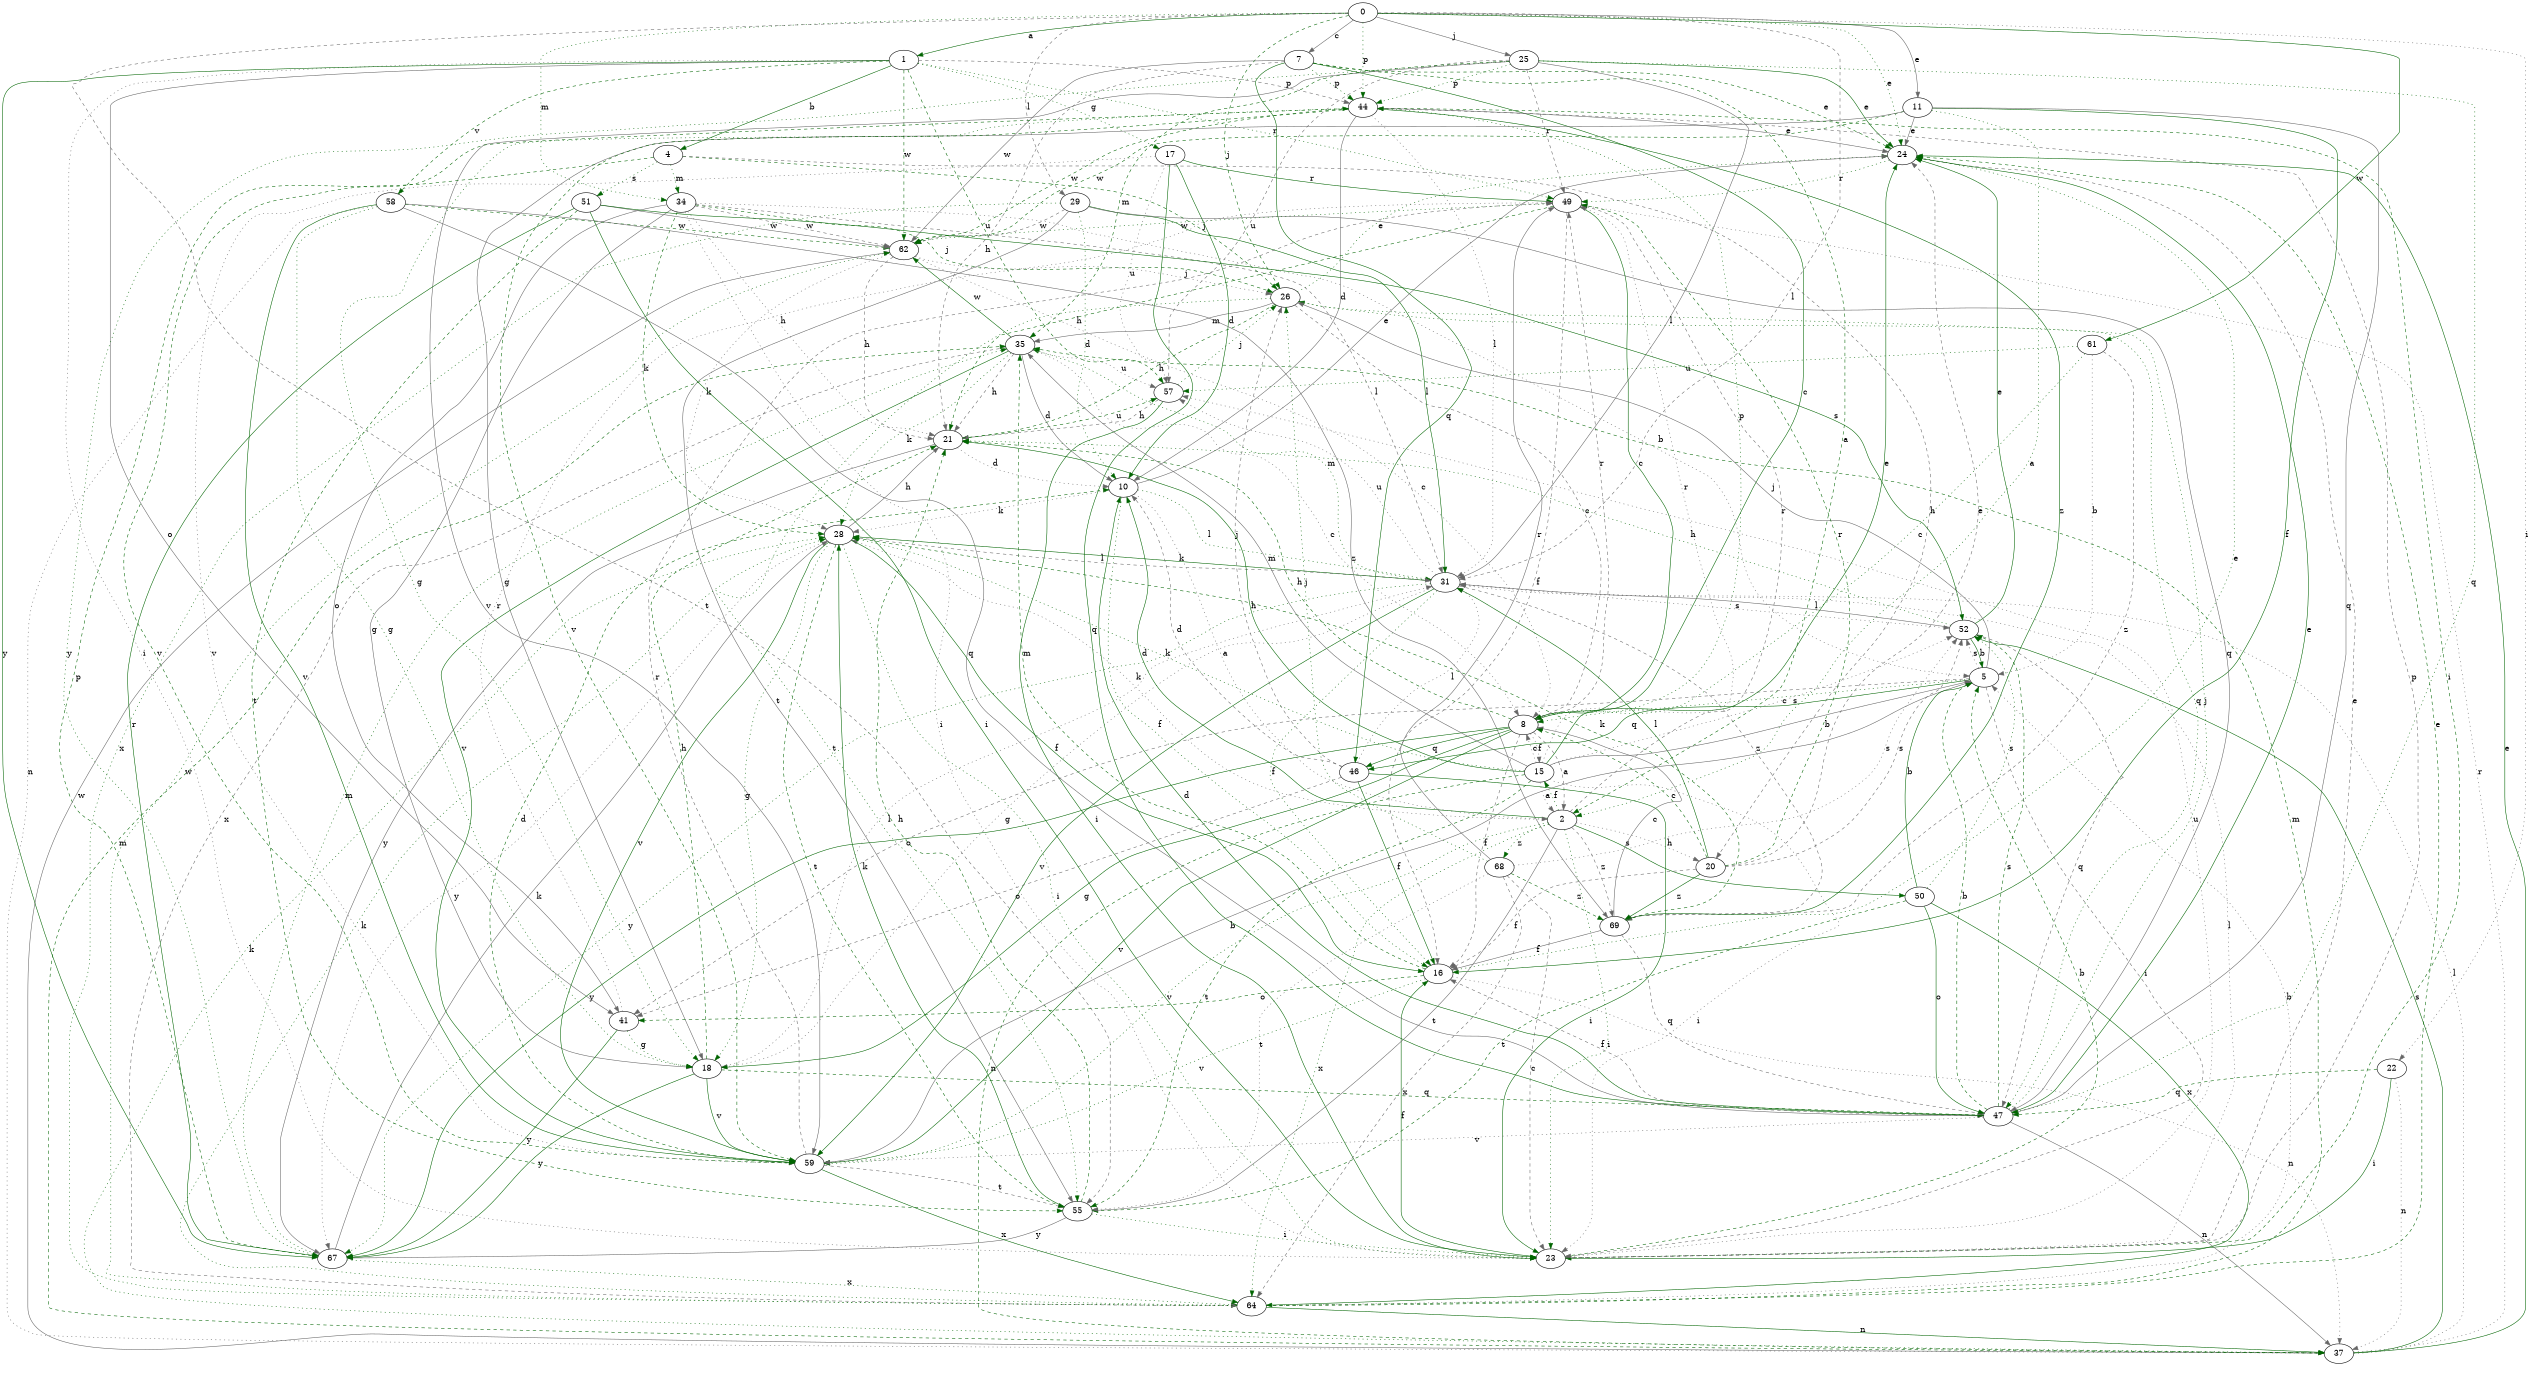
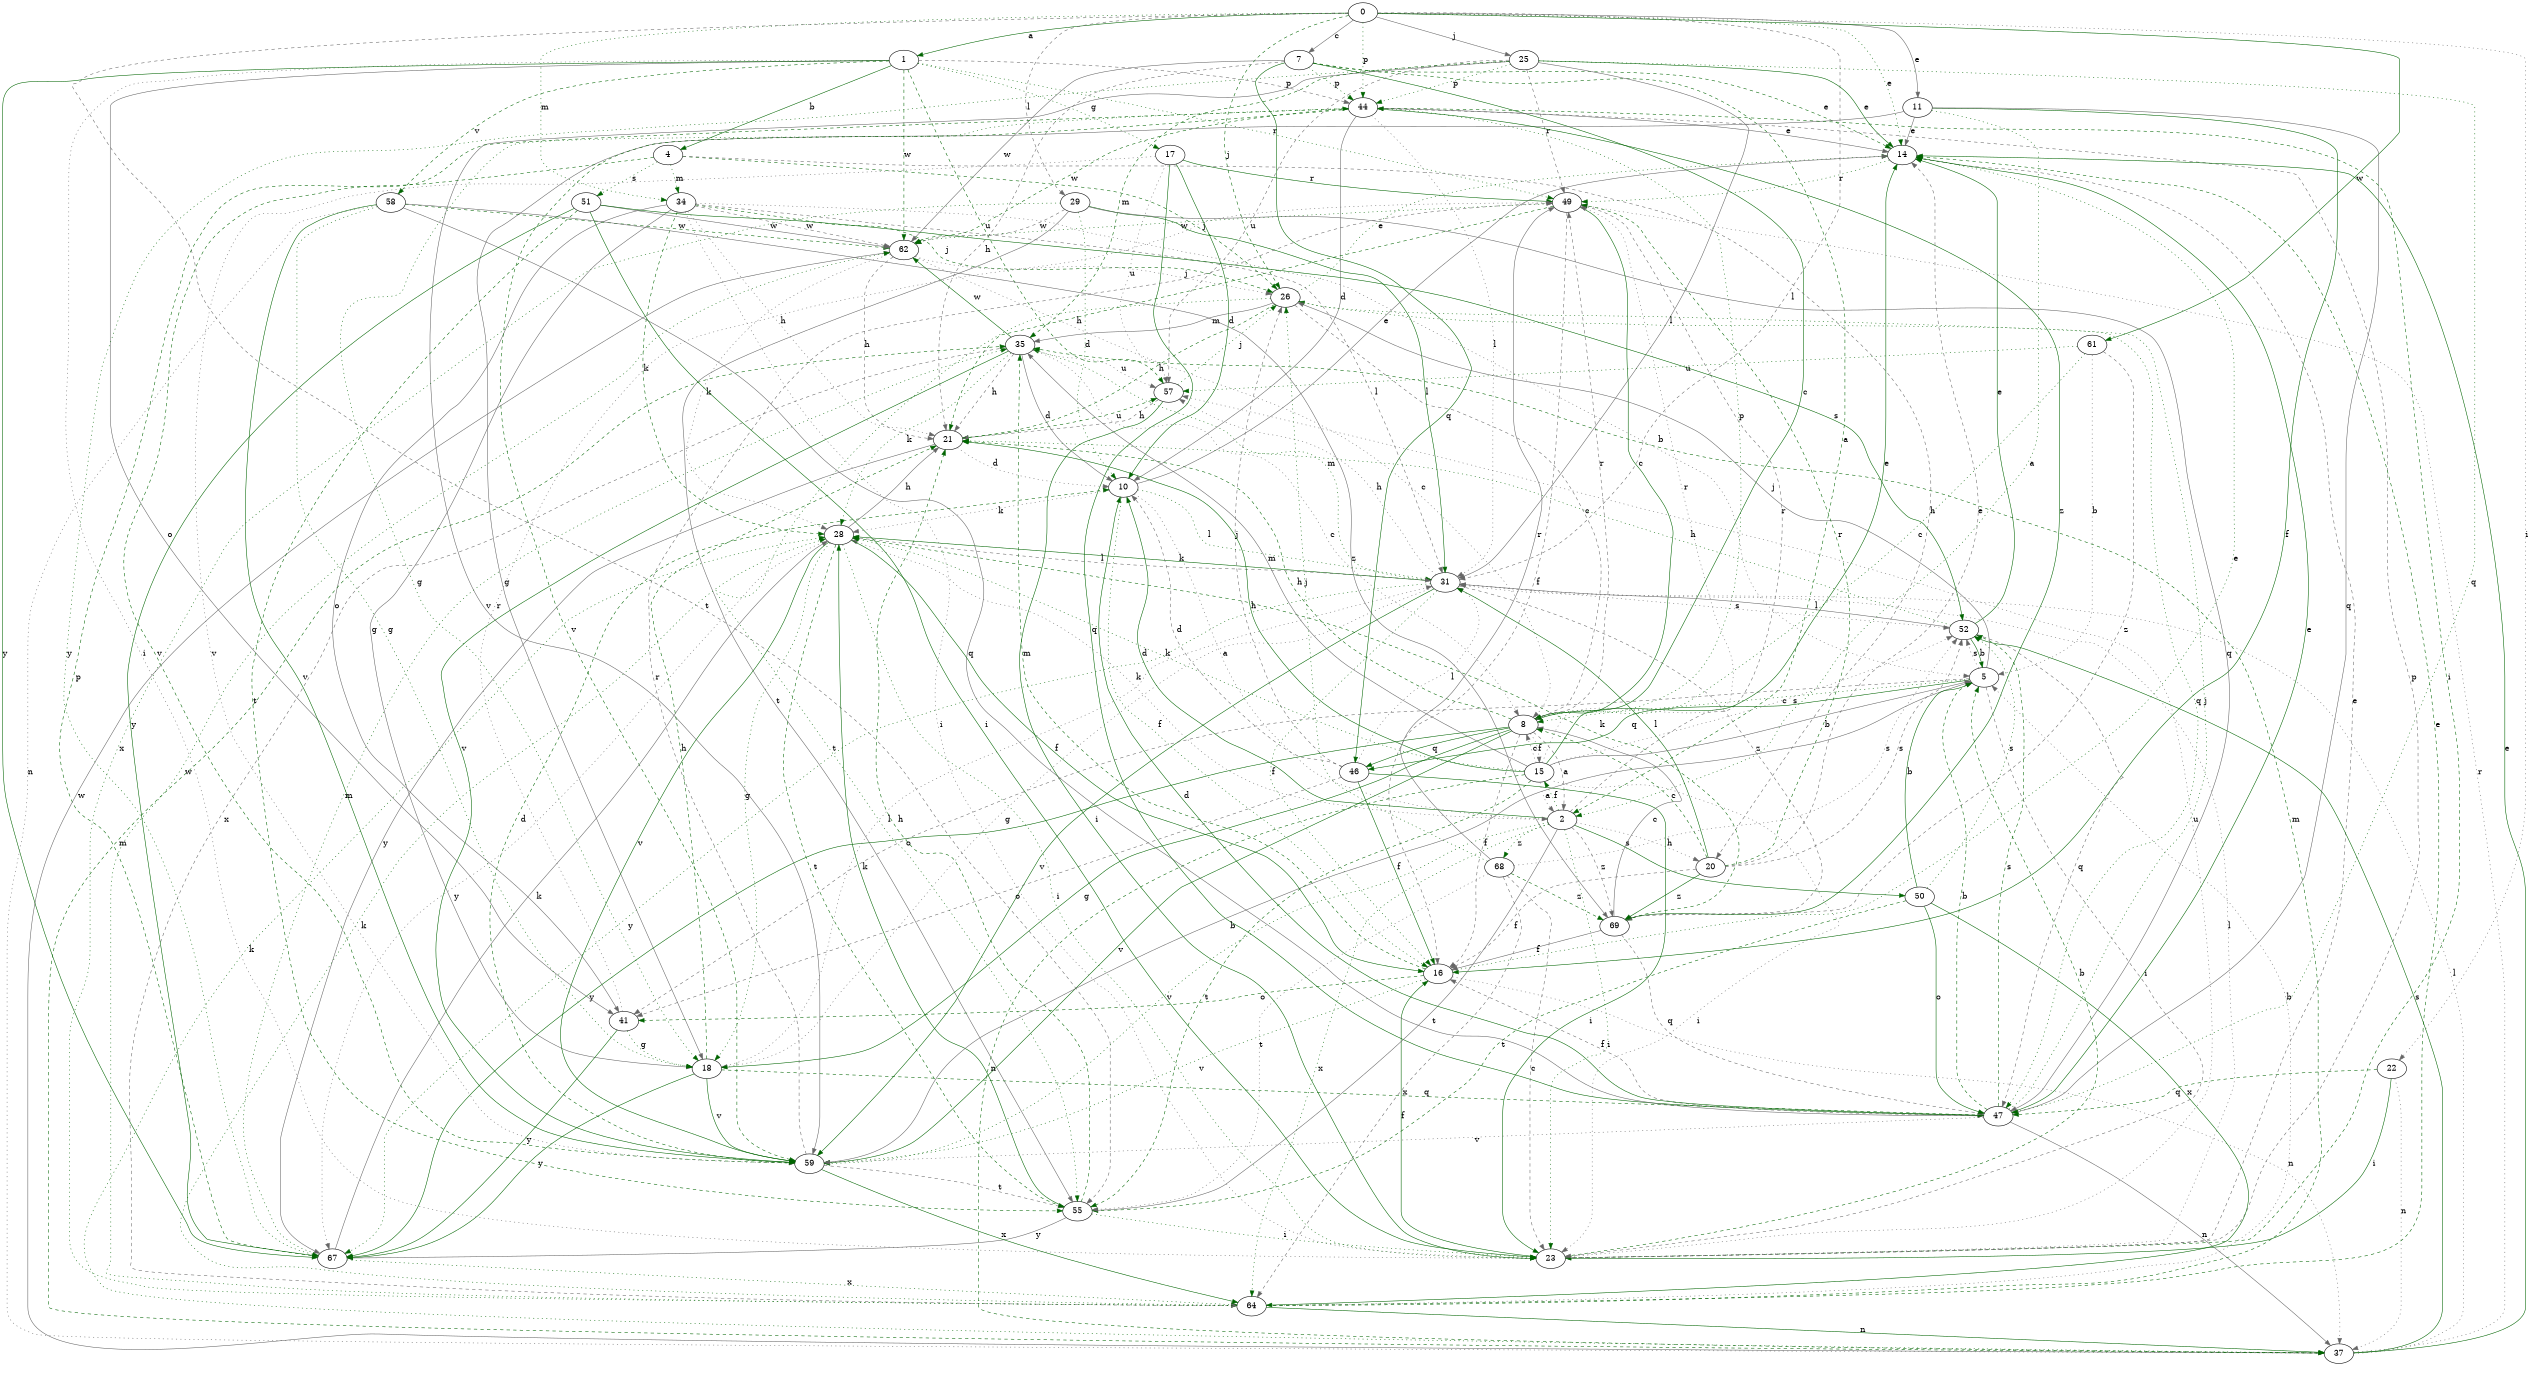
edge "11" -> "62": removed, label "w"
node "24": label "24" -> "14"
edge "31" -> "57": label "u" -> "h"
edge "51" -> "67": label "r" -> "y"
